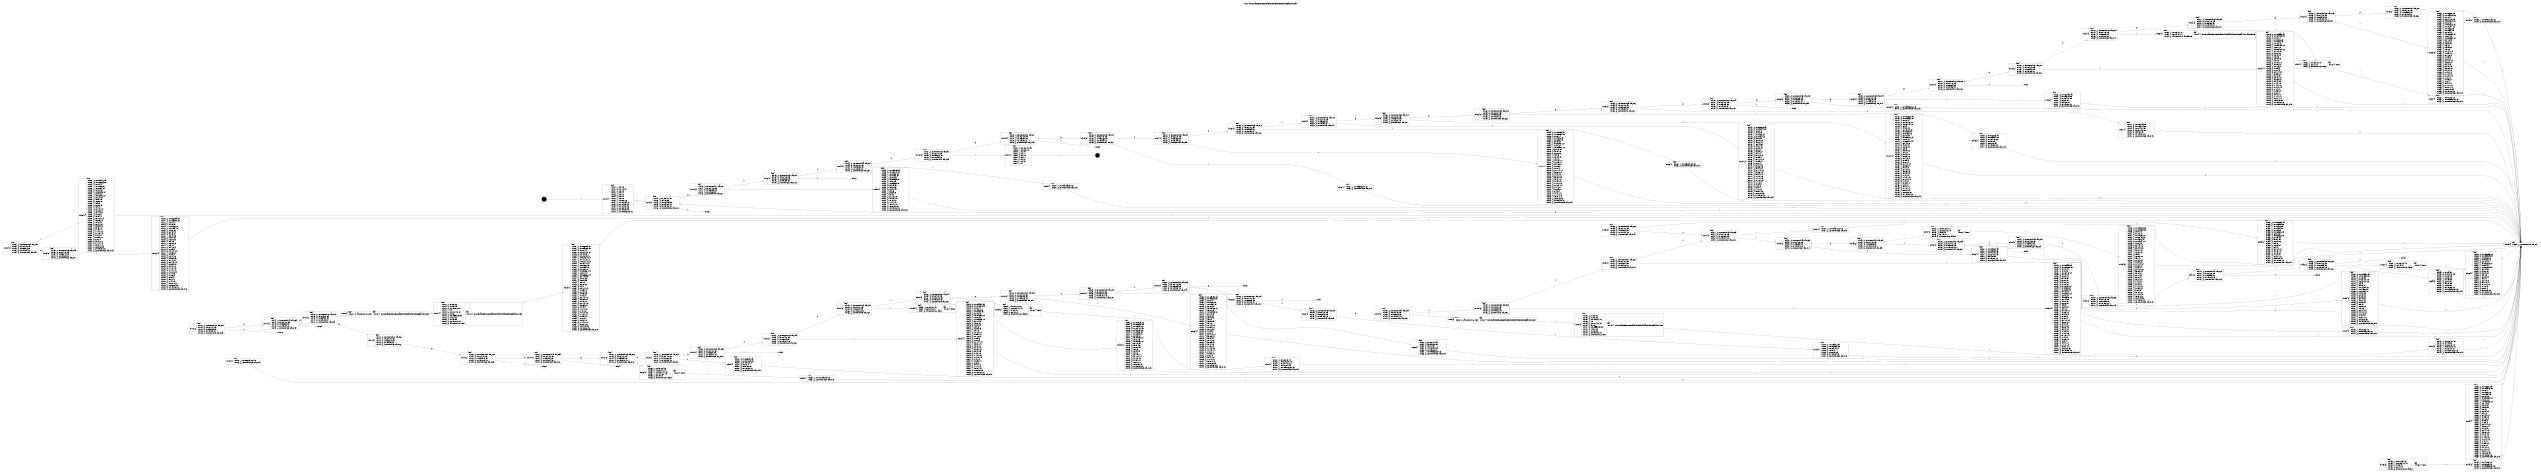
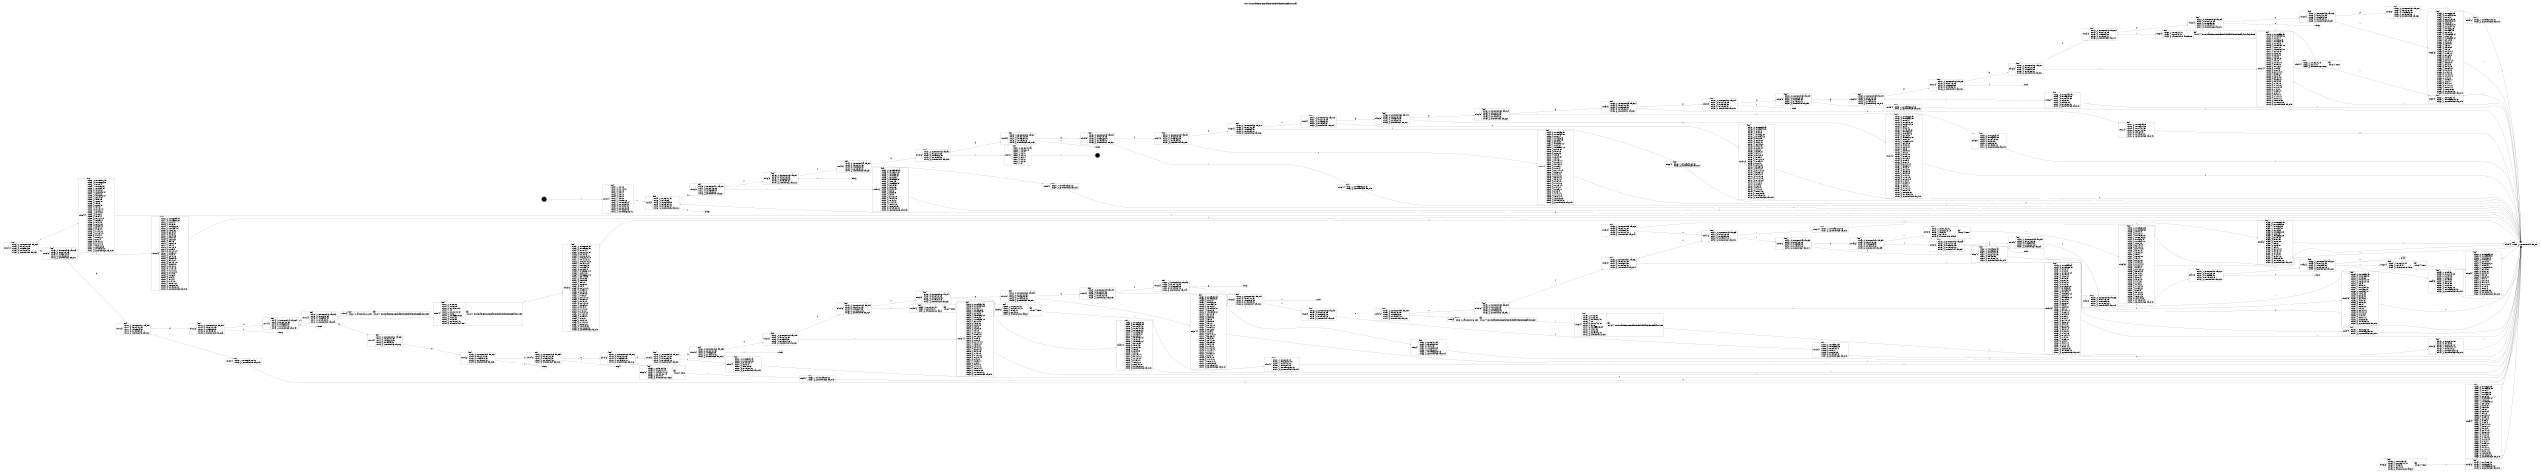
node "0x40283c": added
edge "0x4021c2 [5]" -> "0x4021c7 [44]": now "0x401760 [28]" -> "0x4021c7 [44]"
node "0x40170c [28]": added
